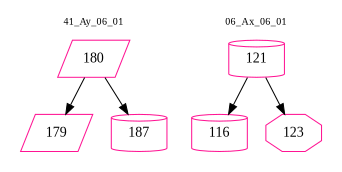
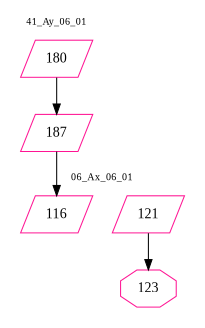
node "121": shape cylinder -> parallelogram
edge "121" -> "116": now "187" -> "116"
node "179": removed
node "187": shape cylinder -> parallelogram
node "116": shape cylinder -> parallelogram
